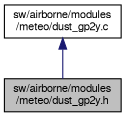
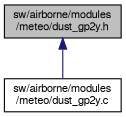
edge "sw/airborne/modules /meteo/dust_gp2y.h" -> "sw/airborne/modules /meteo/dust_gp2y.c": reversed
